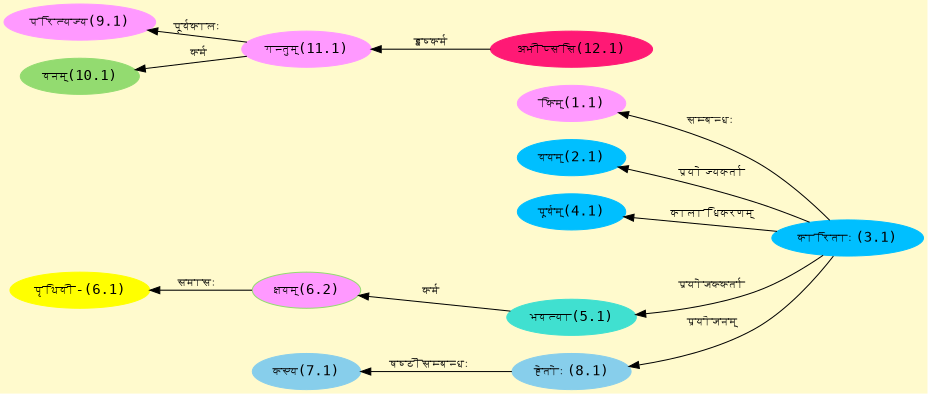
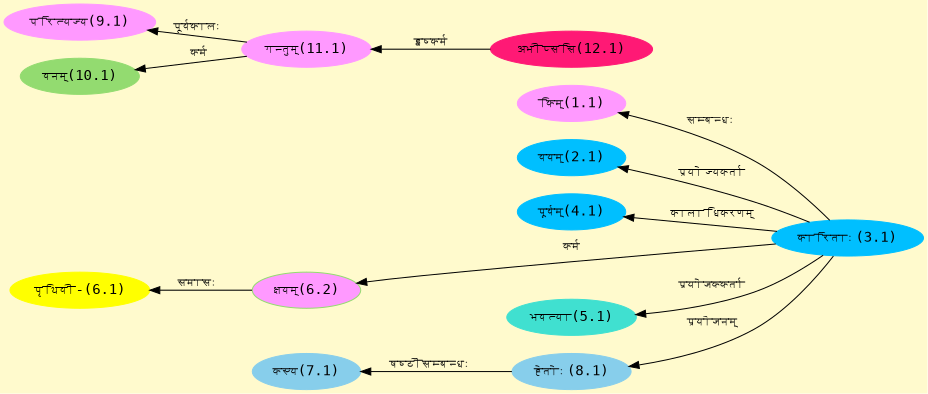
edge "भवत्या(5.1)" -> "क्षयम्(6.2)": now "कारिताः(3.1)" -> "क्षयम्(6.2)"
